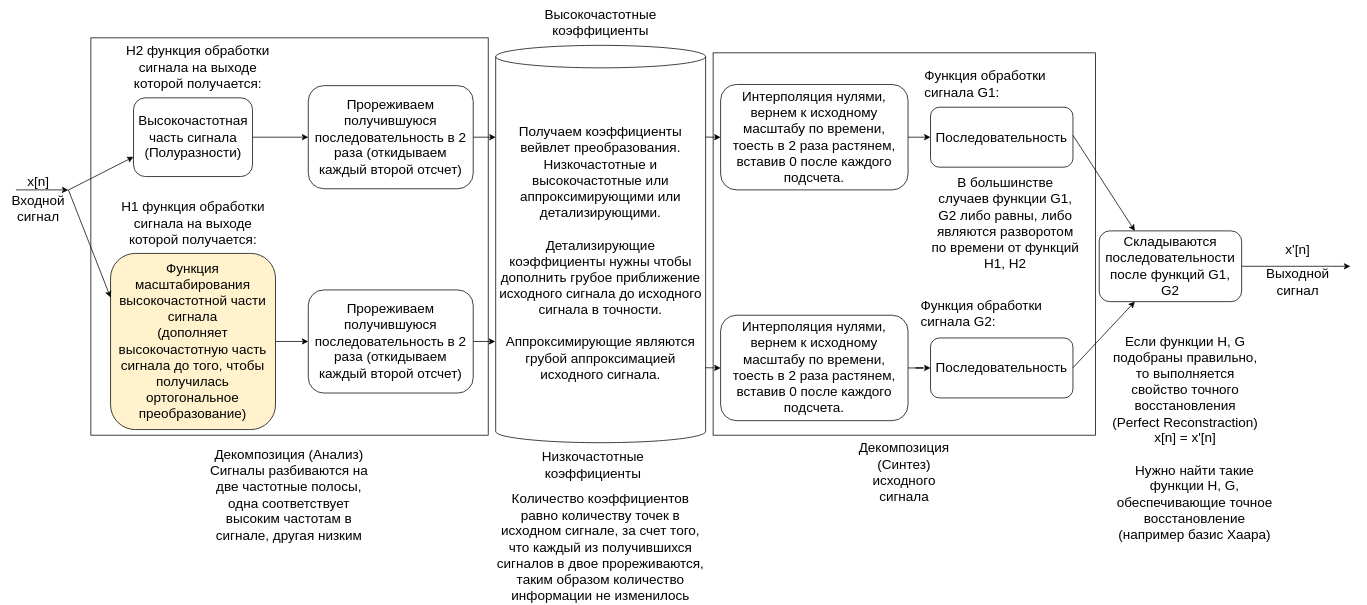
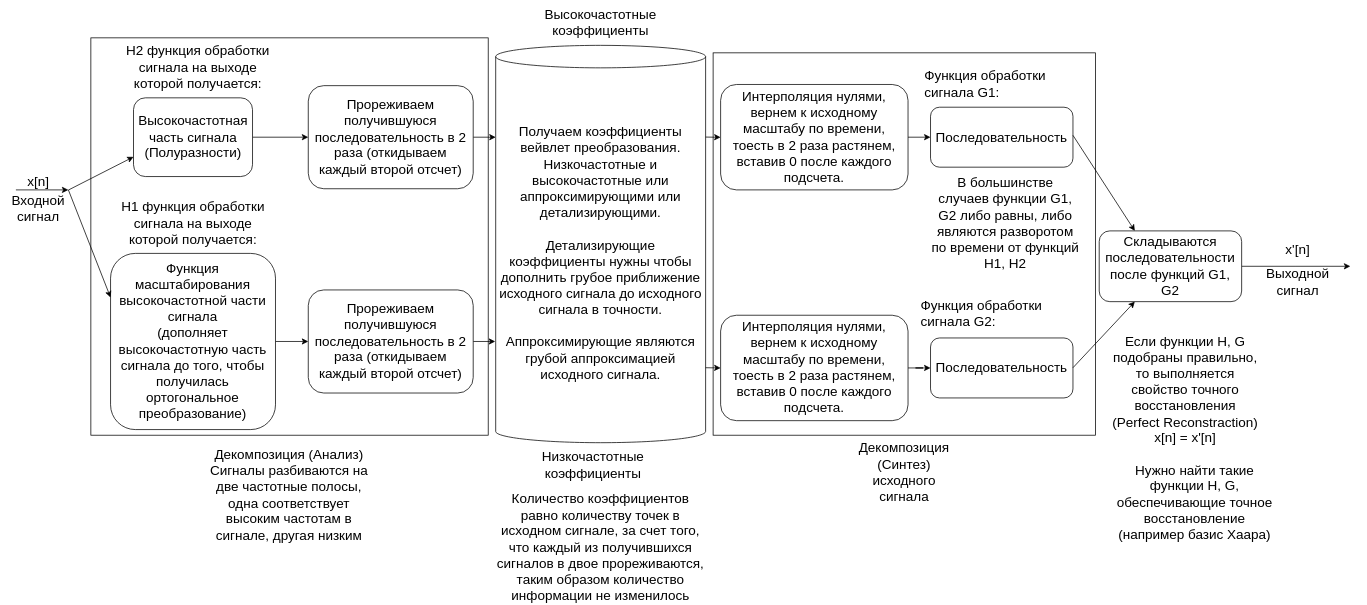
node "Функция масштабирования высокочастотной части сигнала (дополняет высокочастотную часть сигнала до того, чтобы получилась ортогональное преобразование)": fillcolor #fff2cc -> #ffffff
